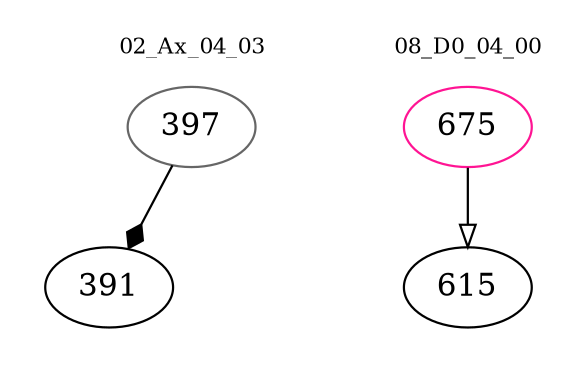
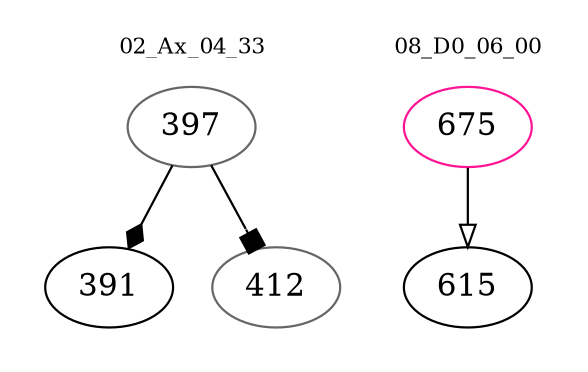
cluster "02_Ax_04_03": label "02_Ax_04_03" -> "02_Ax_04_33"
cluster "08_D0_04_00": label "08_D0_04_00" -> "08_D0_06_00"
node "412": added
